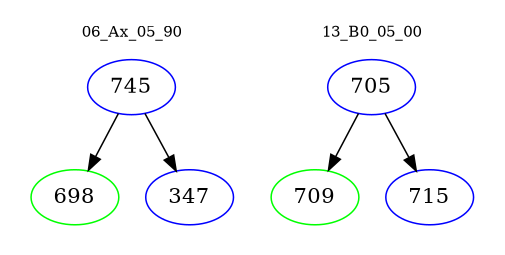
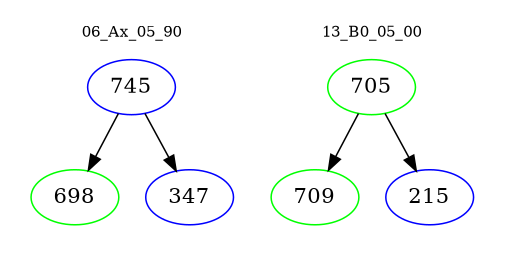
node "705": color blue -> green
node "715": label "715" -> "215"
